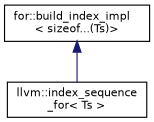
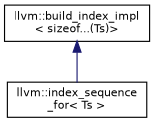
node "for::build_index_impl < sizeof...(Ts)>": label "for::build_index_impl < sizeof...(Ts)>" -> "llvm::build_index_impl < sizeof...(Ts)>"
